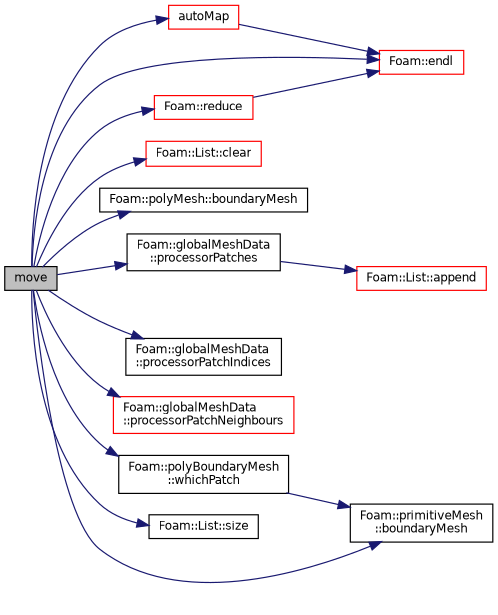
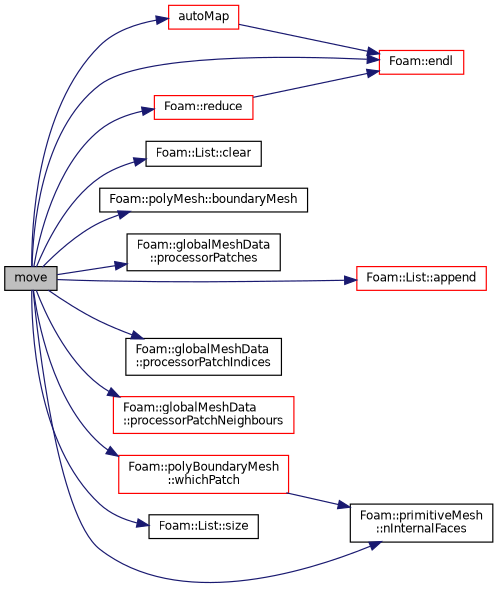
node "Foam::List::clear": color red -> black
edge "Foam::globalMeshData ::processorPatches" -> "Foam::List::append": now "move" -> "Foam::List::append"
node "Foam::polyBoundaryMesh ::whichPatch": color black -> red
node "Foam::primitiveMesh ::boundaryMesh": label "Foam::primitiveMesh ::boundaryMesh" -> "Foam::primitiveMesh ::nInternalFaces"
